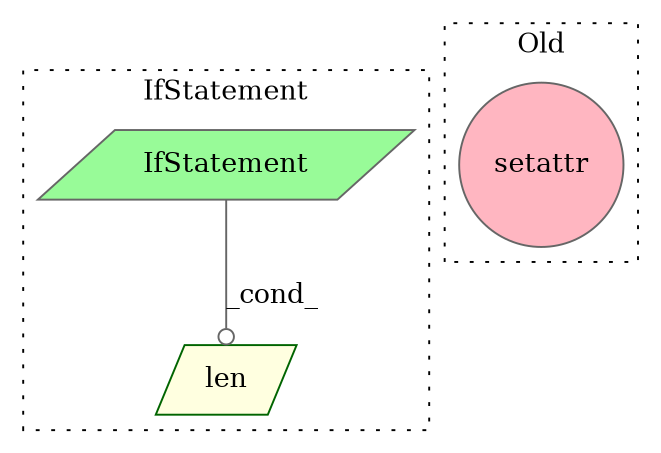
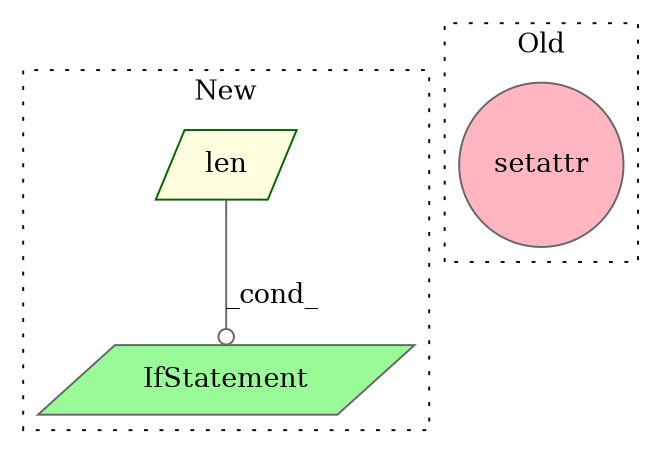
cluster "IfStatement": label "IfStatement" -> "New"
edge "IfStatement" -> "len": reversed
